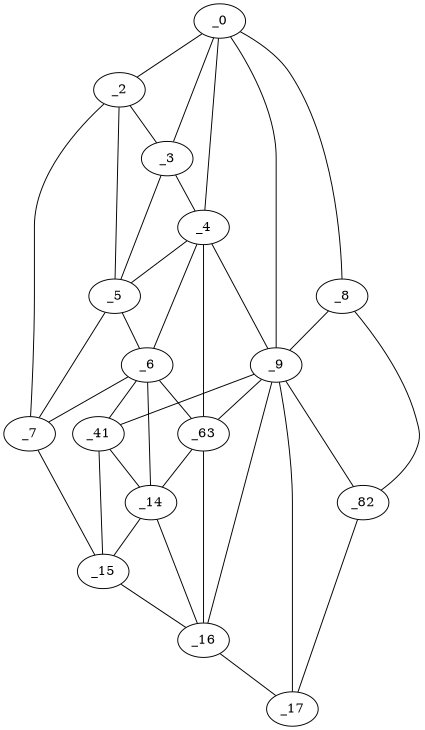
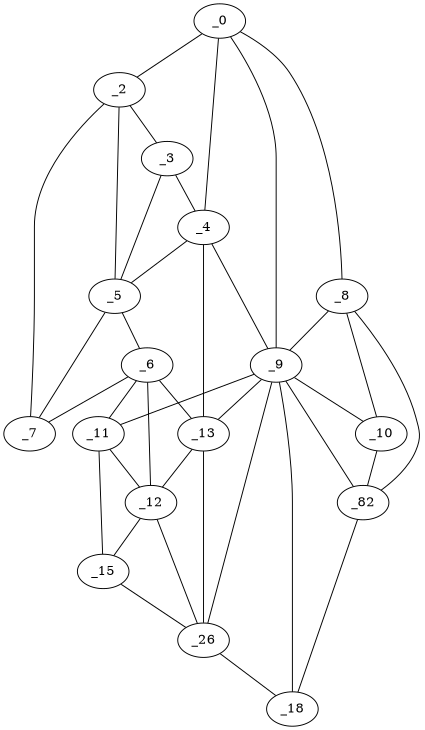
edge "_0" -- "_3": removed
edge "_4" -- "_6": removed
node "_41": label "_41" -> "_11"
node "_63": label "_63" -> "_13"
node "_10": added
edge "_7" -- "_15": removed
node "_14": label "_14" -> "_12"
node "_16": label "_16" -> "_26"
node "_17": label "_17" -> "_18"
